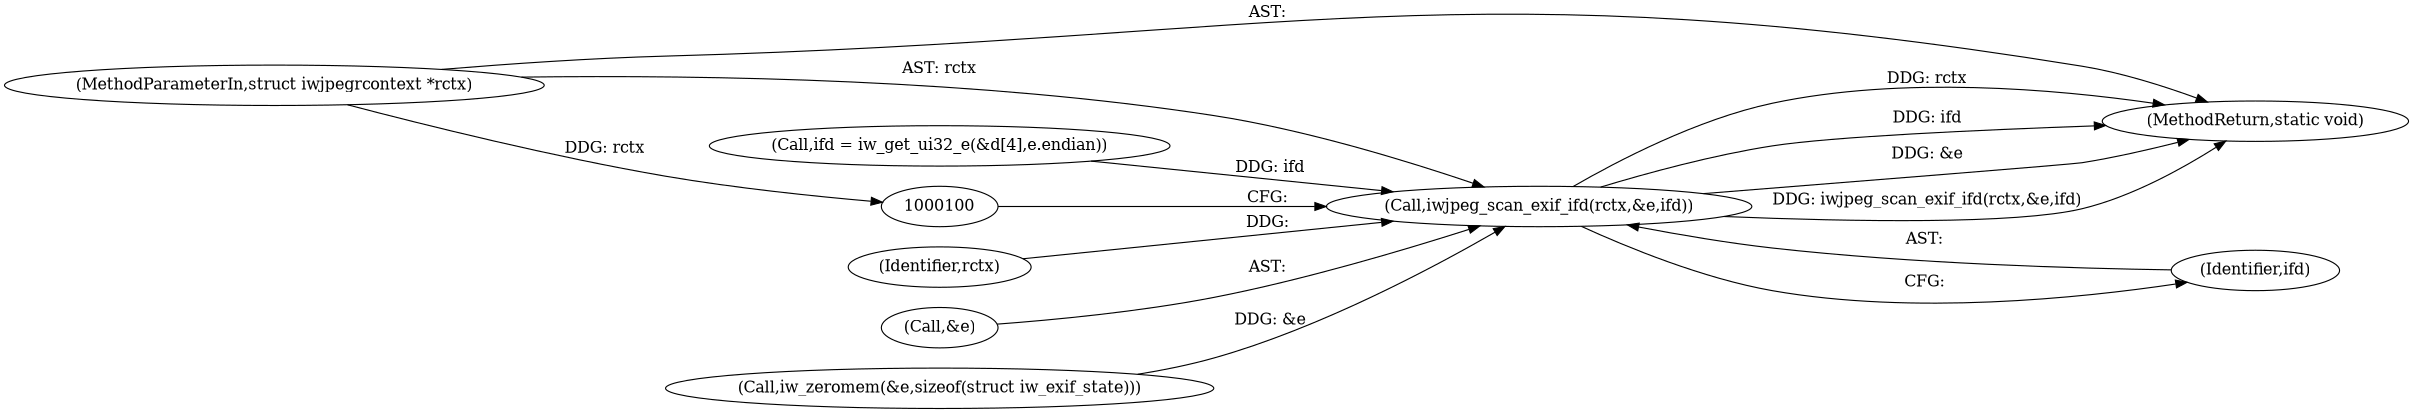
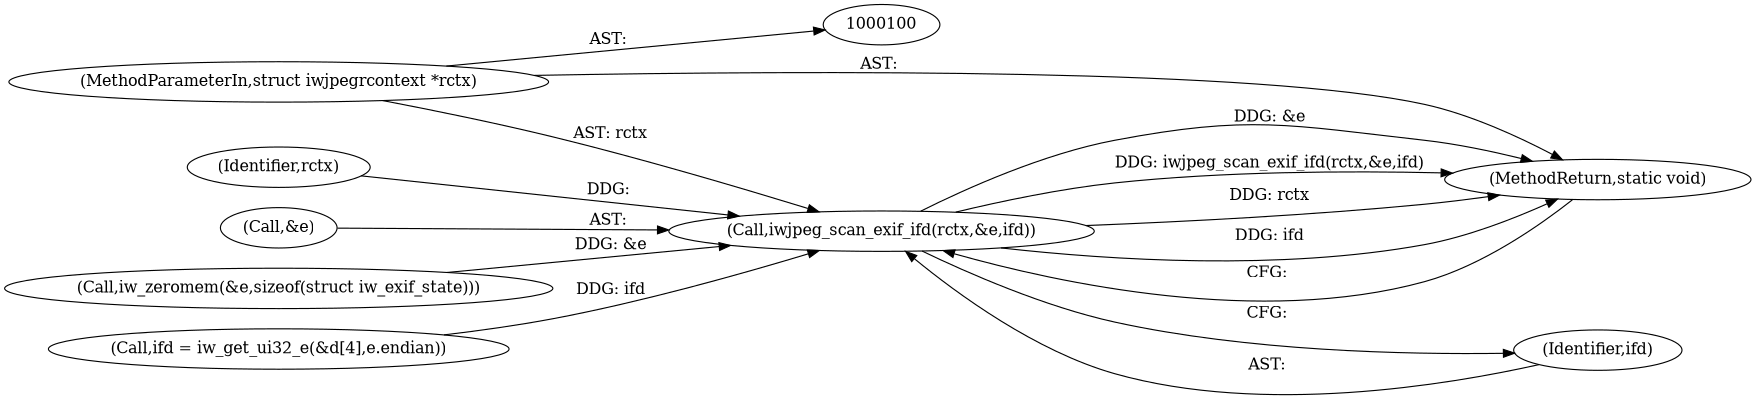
edge "(MethodParameterIn,struct iwjpegrcontext *rctx)" -> "1000100": label "DDG: rctx" -> "AST: "
edge "1000100" -> "(Call,iwjpeg_scan_exif_ifd(rctx,&e,ifd))": now "(MethodReturn,static void)" -> "(Call,iwjpeg_scan_exif_ifd(rctx,&e,ifd))"
